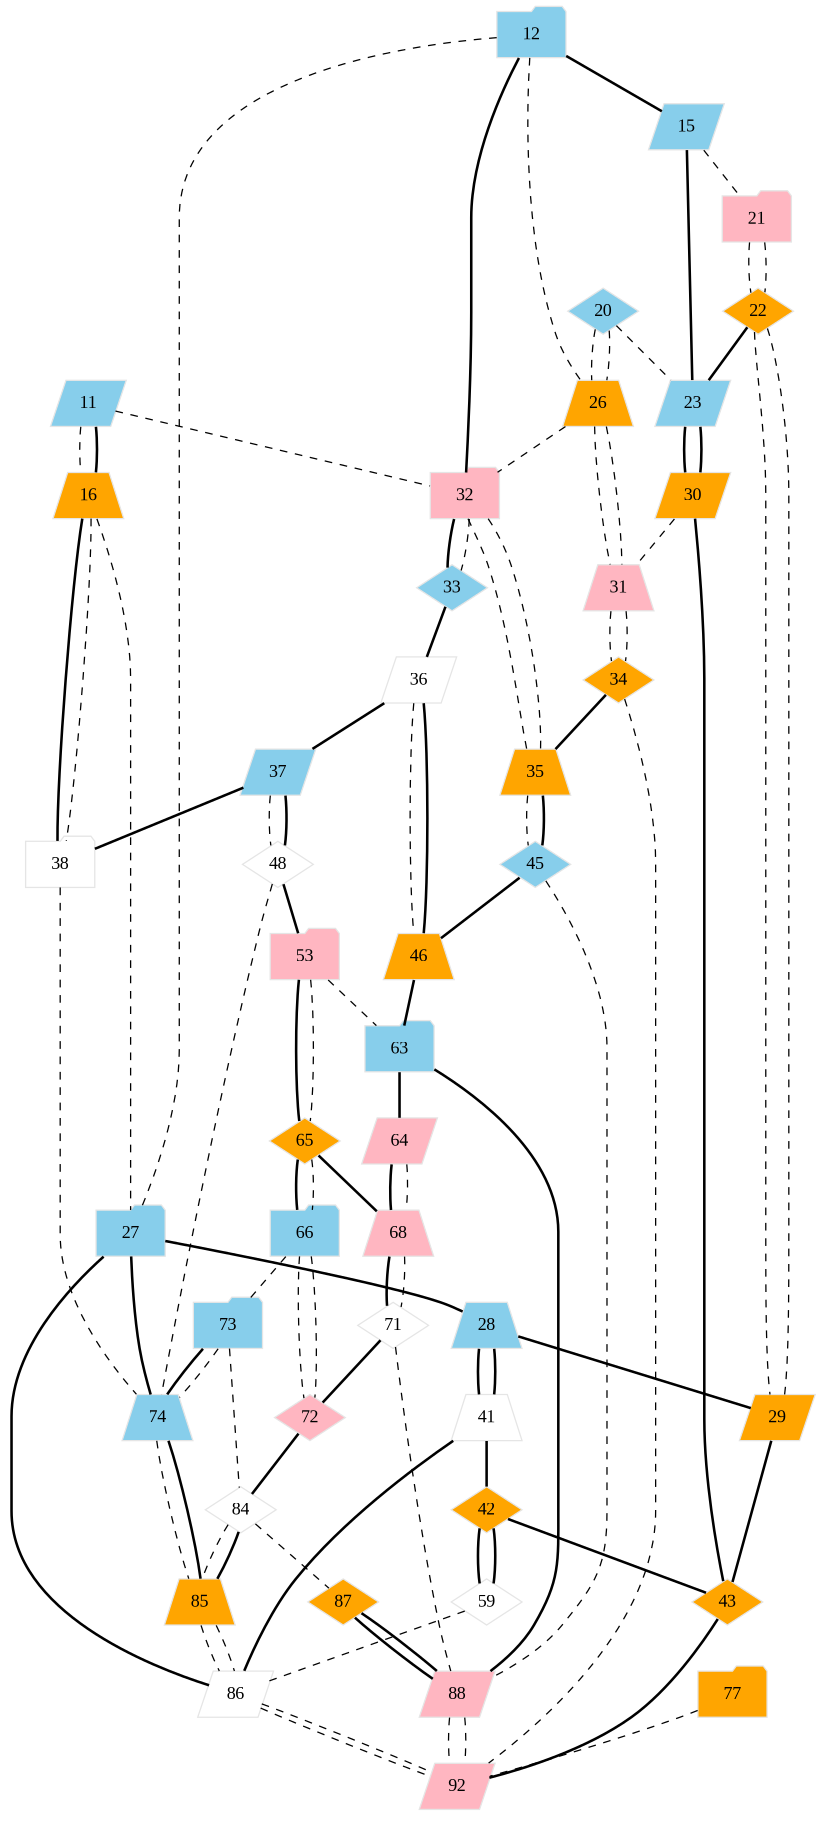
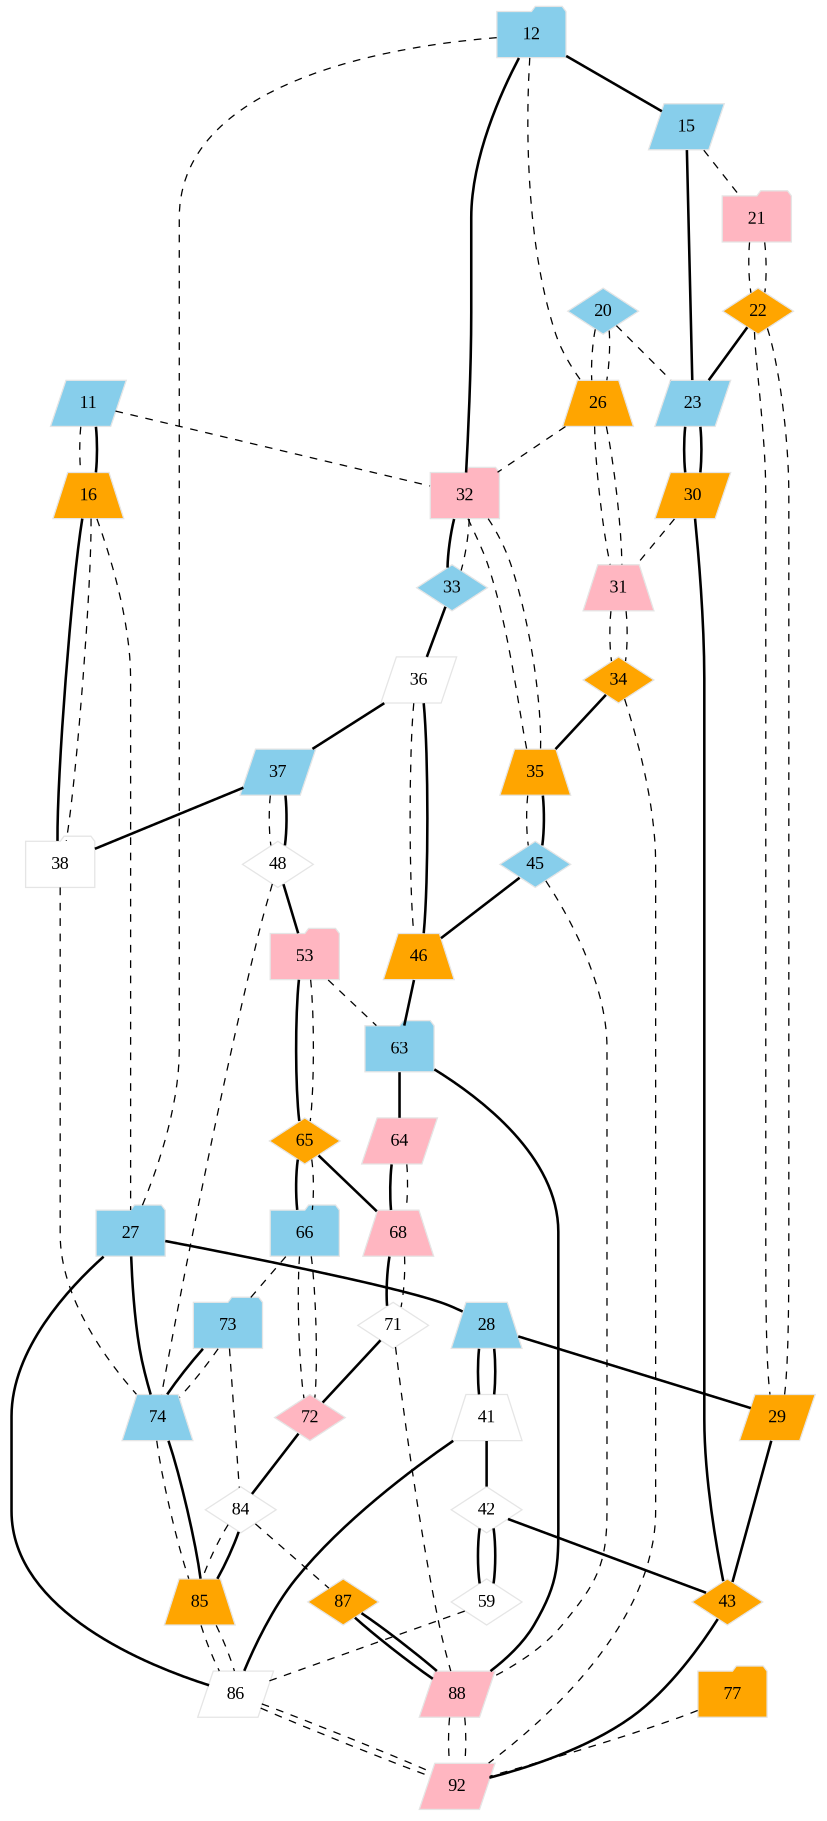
node "42": fillcolor orange -> white
